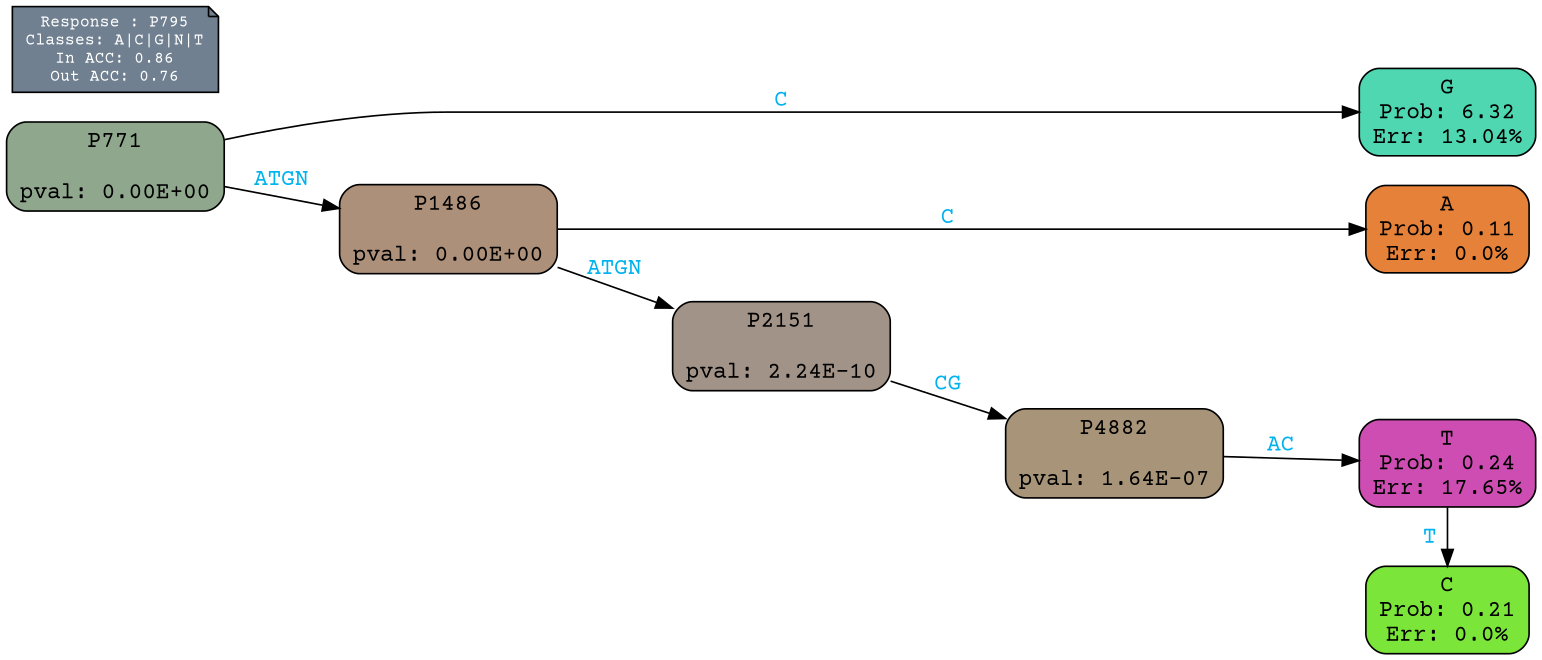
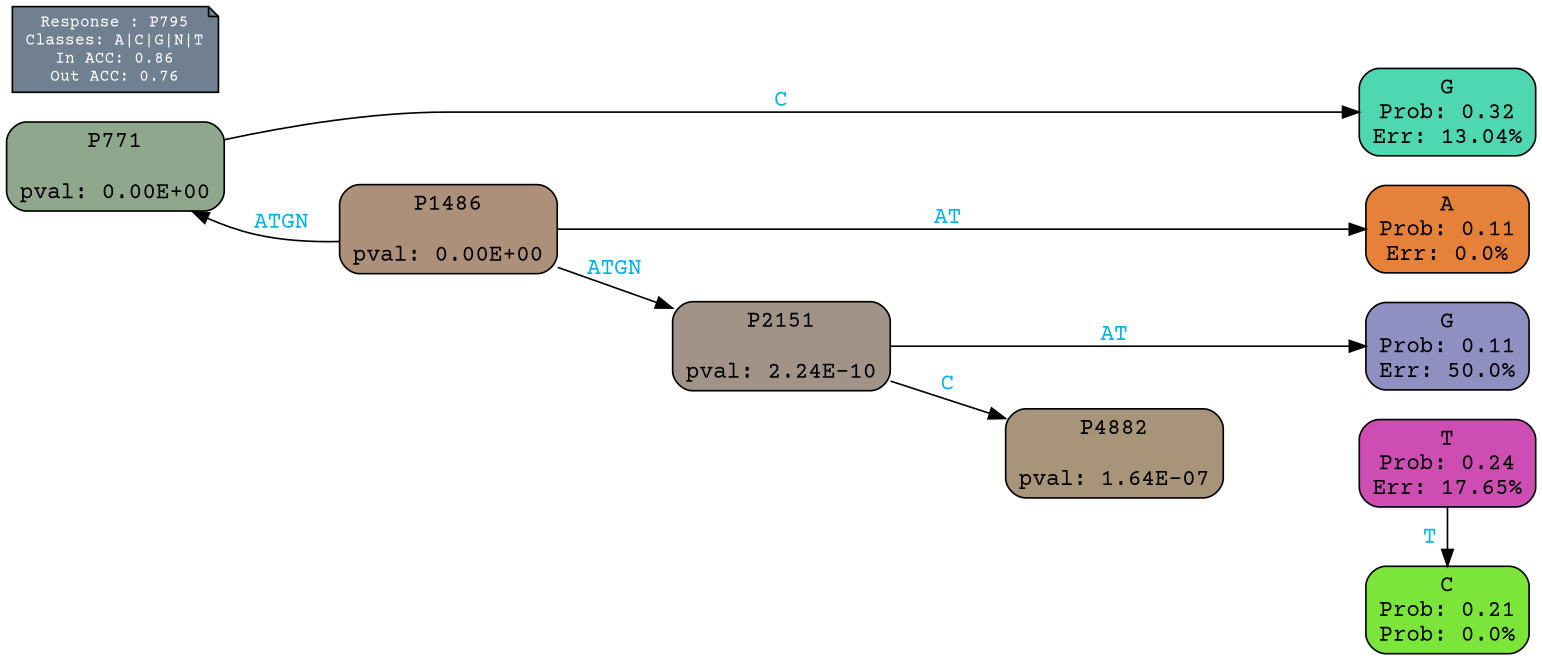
node "G Prob: 6.32 Err: 13.04%": label "G Prob: 6.32 Err: 13.04%" -> "G Prob: 0.32 Err: 13.04%"
edge "P771 pval: 0.00E+00" -> "P1486 pval: 0.00E+00": reversed
edge "P1486 pval: 0.00E+00" -> "A Prob: 0.11 Err: 0.0%": label "C" -> "AT"
node "G Prob: 0.11 Err: 50.0%": added
edge "P2151 pval: 2.24E-10" -> "P4882 pval: 1.64E-07": label "CG" -> "C"
edge "P4882 pval: 1.64E-07" -> "T Prob: 0.24 Err: 17.65%": removed, label "AC"
node "C Prob: 0.21 Err: 0.0%": label "C Prob: 0.21 Err: 0.0%" -> "C Prob: 0.21 Prob: 0.0%"
